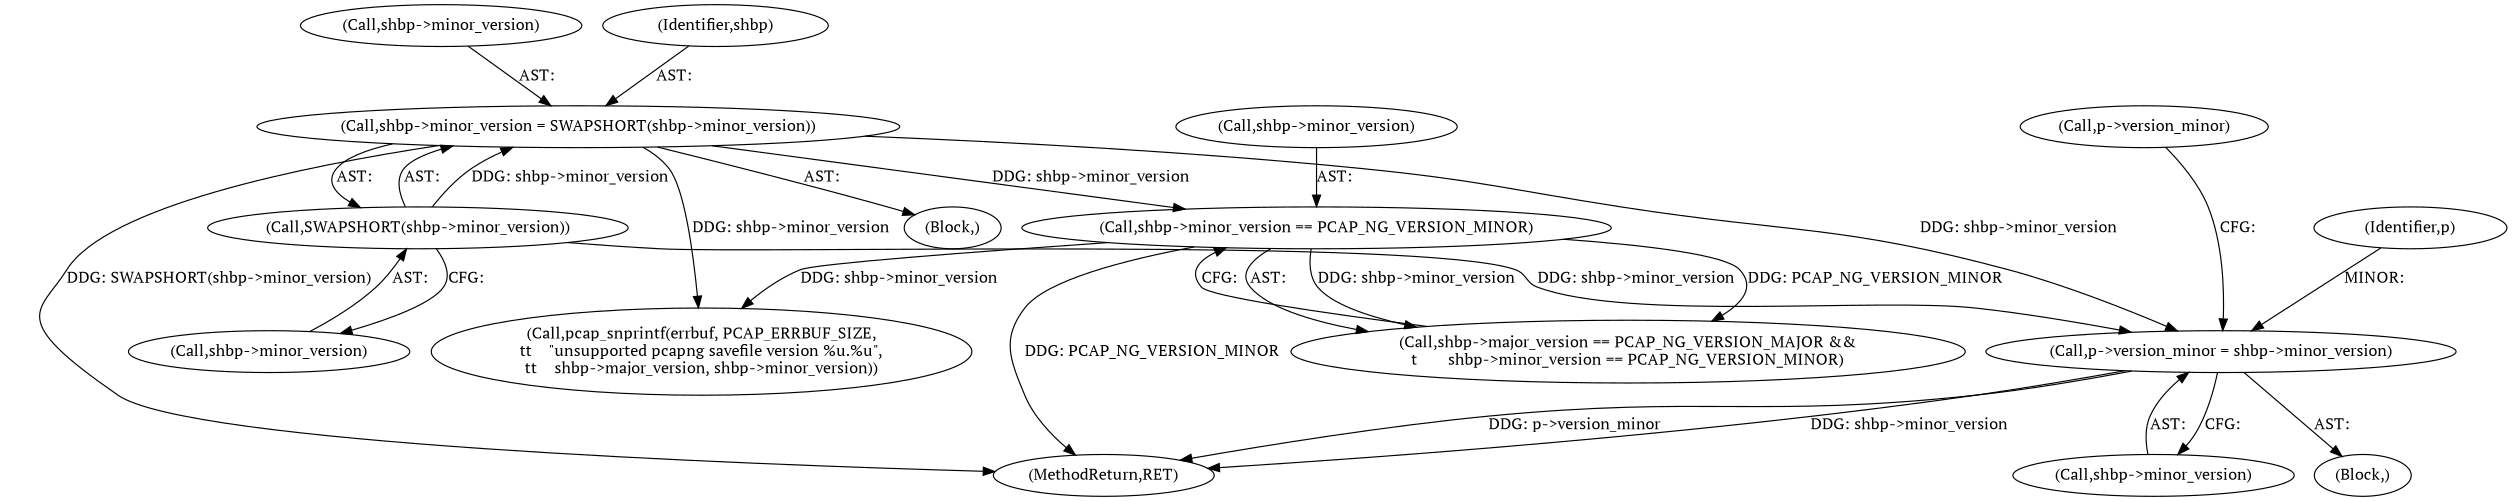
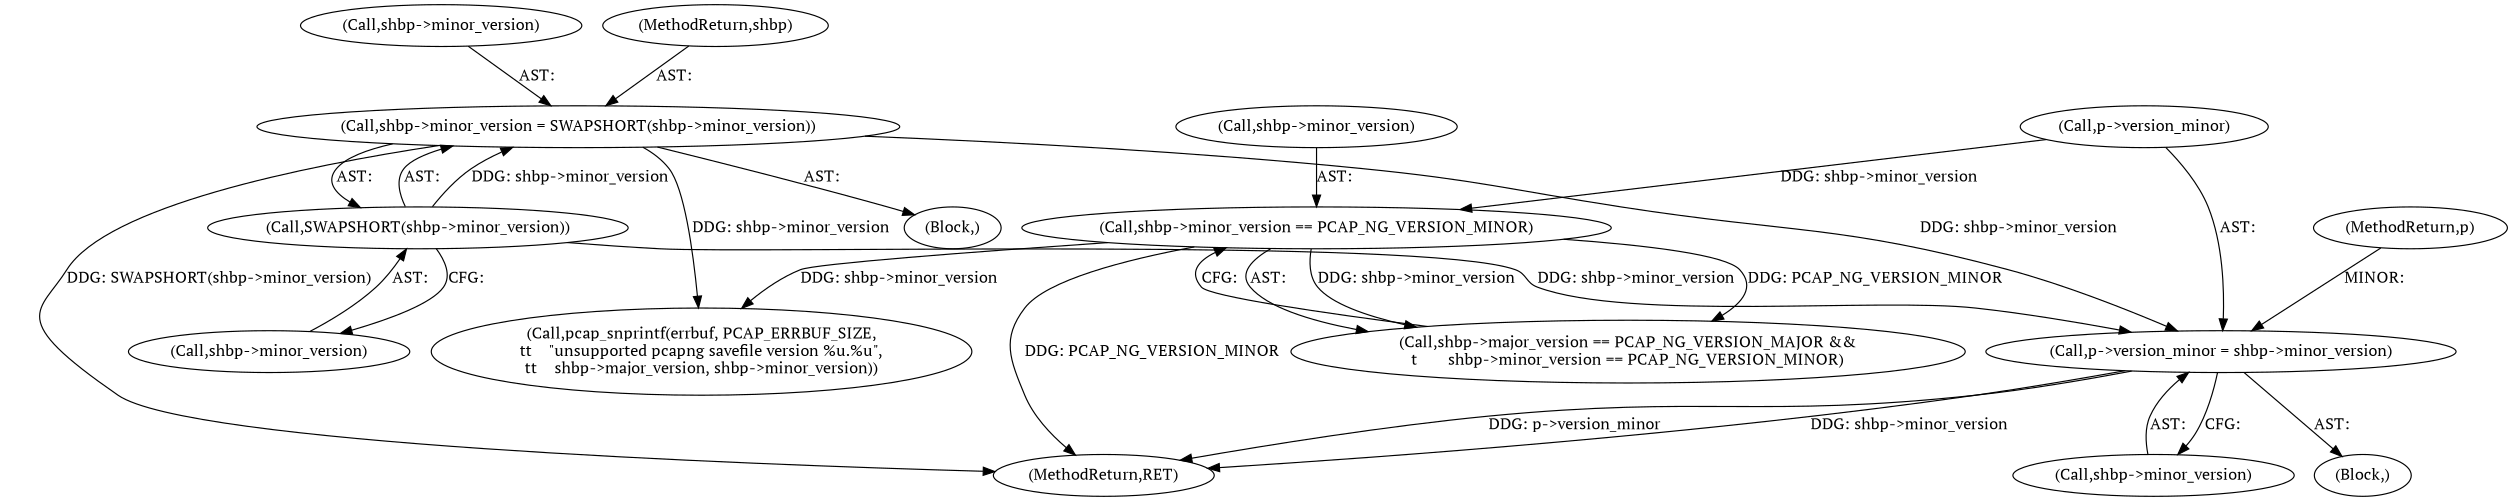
node "(Identifier,shbp)": label "(Identifier,shbp)" -> "(MethodReturn,shbp)"
edge "(Call,shbp->minor_version = SWAPSHORT(shbp->minor_version))" -> "(Call,shbp->minor_version == PCAP_NG_VERSION_MINOR)": now "(Call,p->version_minor)" -> "(Call,shbp->minor_version == PCAP_NG_VERSION_MINOR)"
edge "(Call,p->version_minor)" -> "(Call,p->version_minor = shbp->minor_version)": label "CFG: " -> "AST: "
node "(Identifier,p)": label "(Identifier,p)" -> "(MethodReturn,p)"
